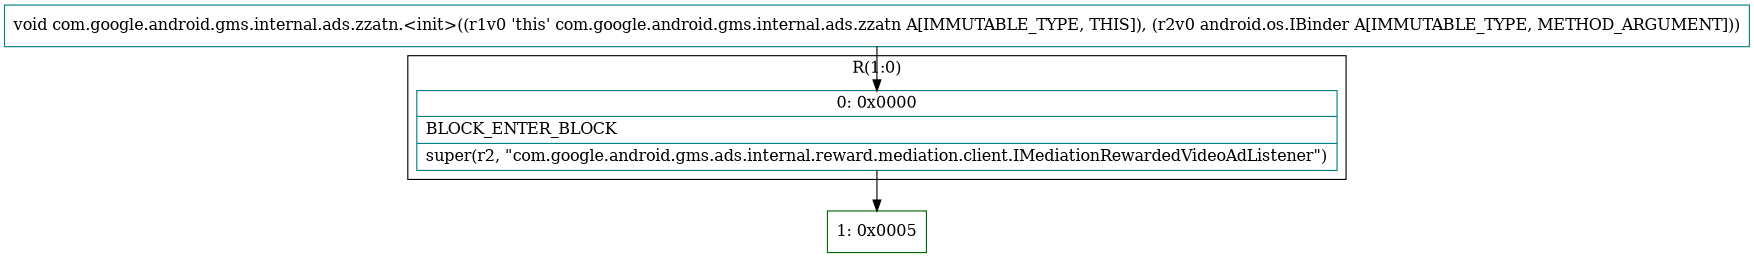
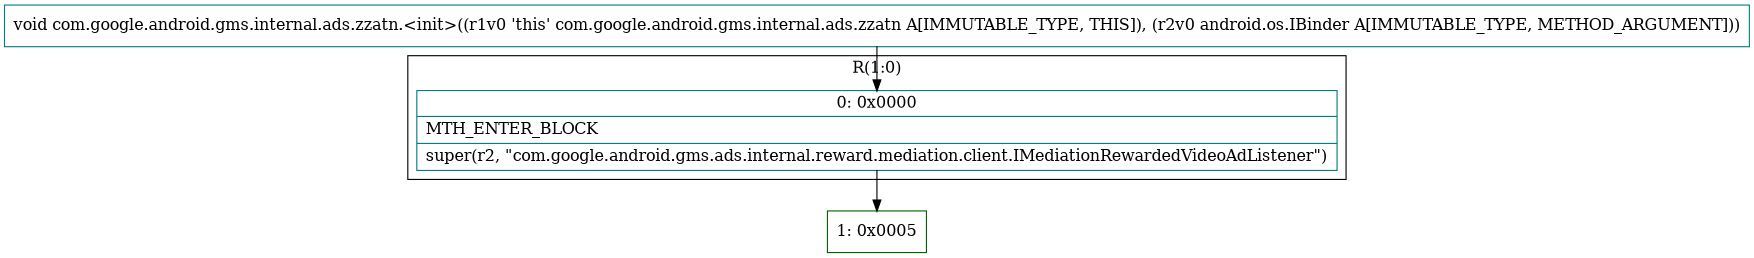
node "0: 0x0000": text "BLOCK_ENTER_BLOCK" -> "MTH_ENTER_BLOCK"
